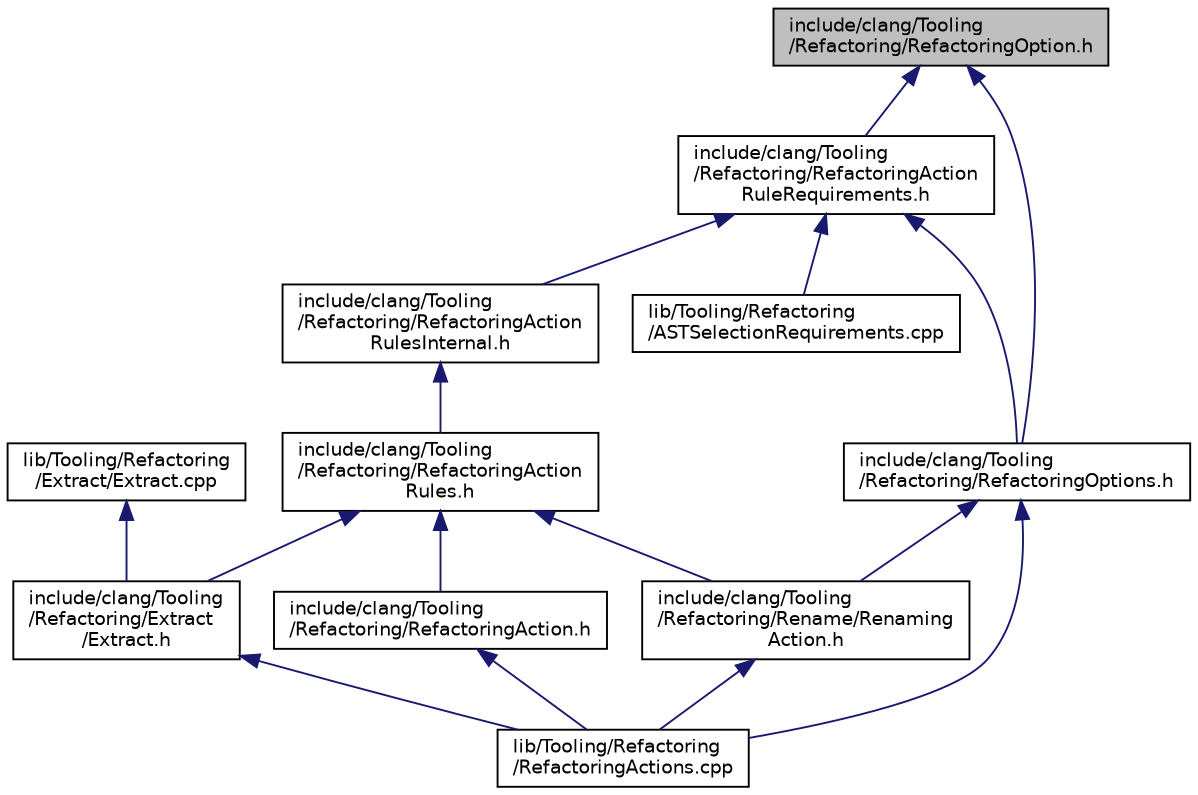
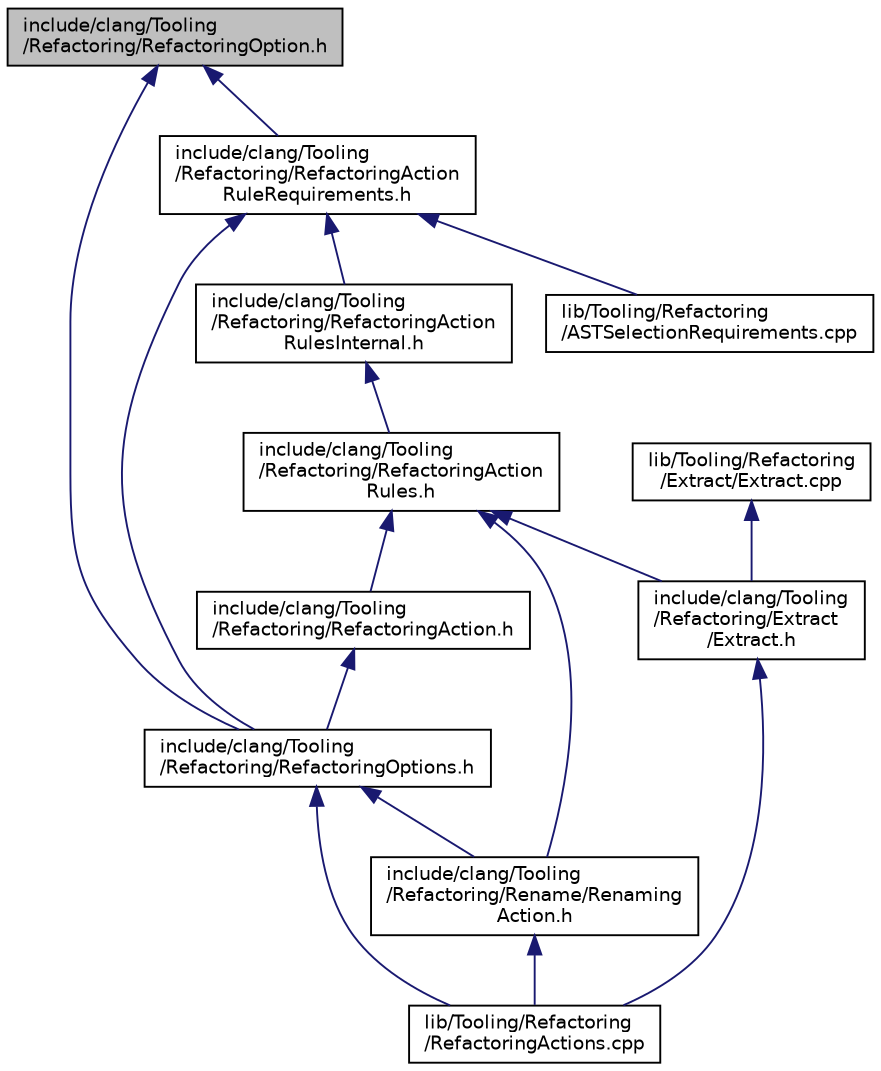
edge "lib/Tooling/Refactoring /RefactoringActions.cpp" -> "include/clang/Tooling /Refactoring/RefactoringAction.h": now "include/clang/Tooling /Refactoring/RefactoringOptions.h" -> "include/clang/Tooling /Refactoring/RefactoringAction.h"
